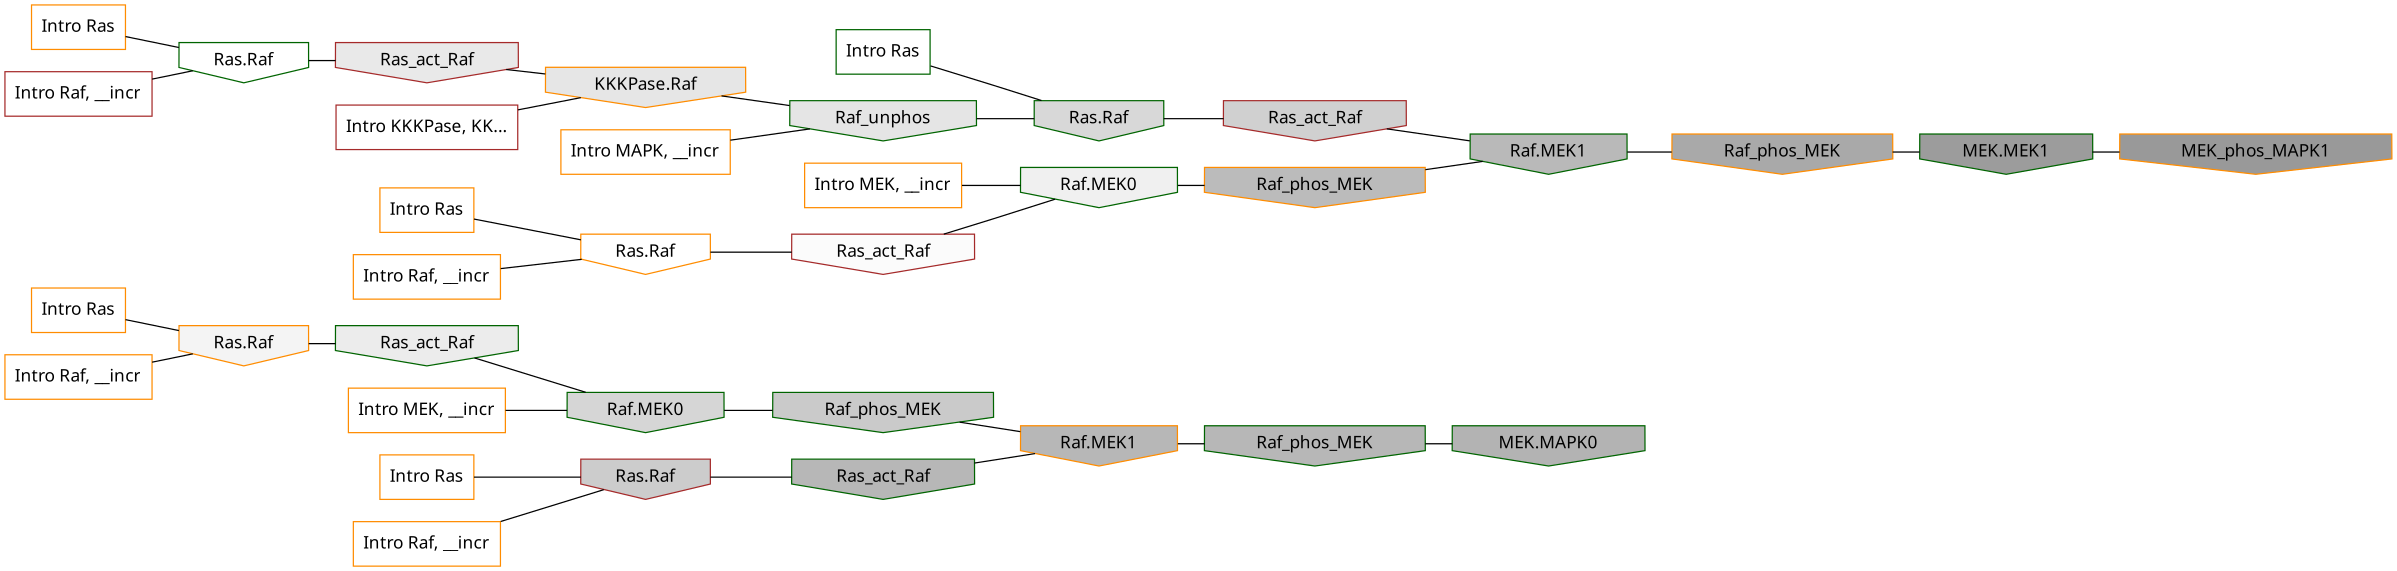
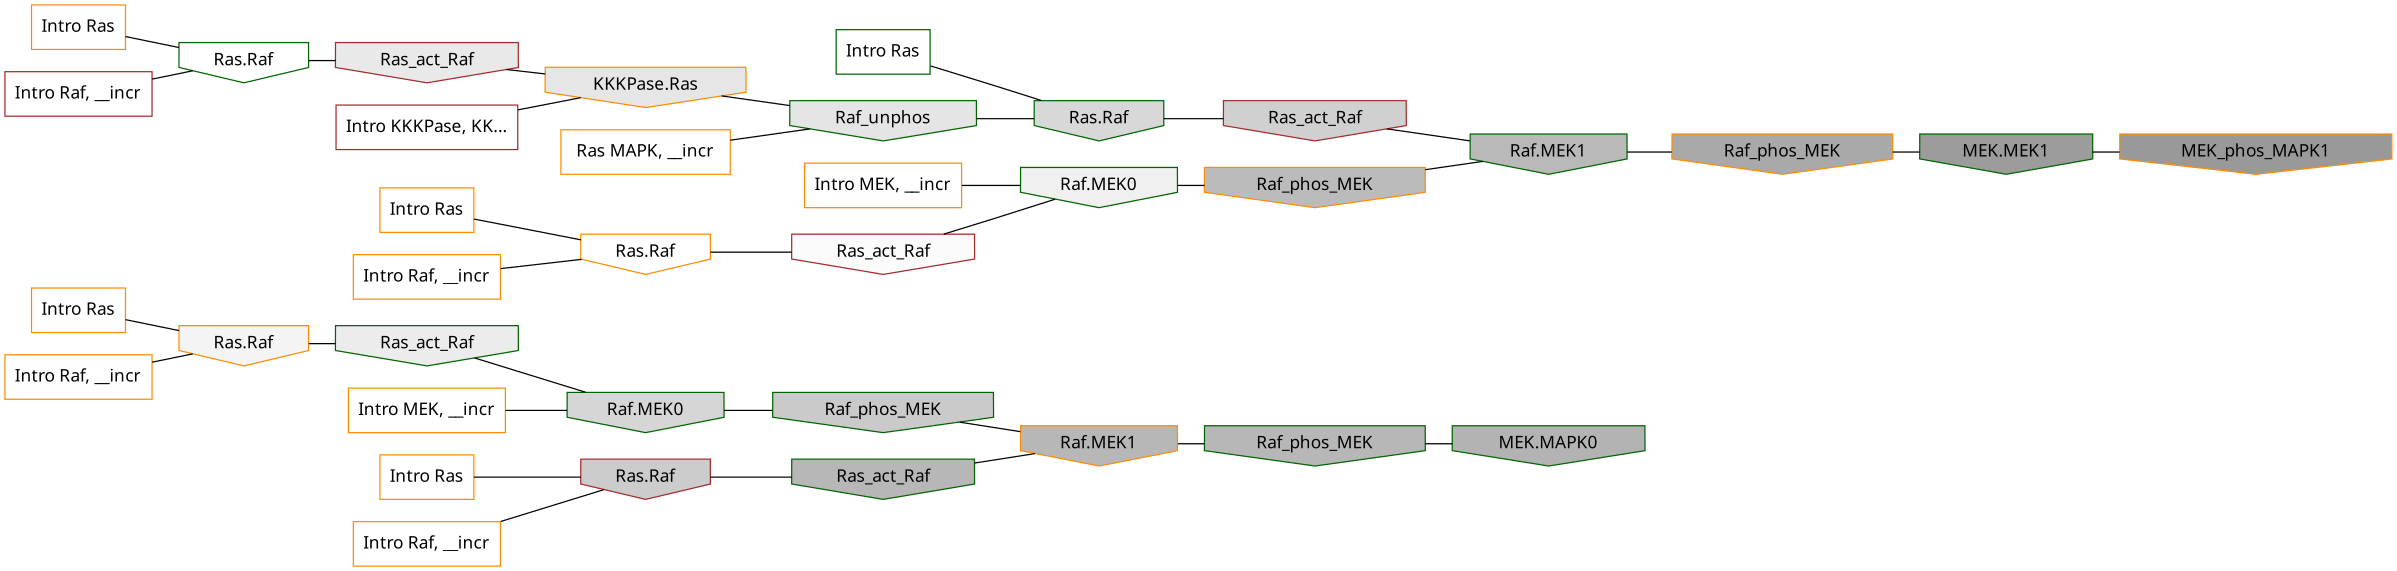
node "KKKPase.Raf": label "KKKPase.Raf" -> "KKKPase.Ras"
node "Intro MAPK, __incr": label "Intro MAPK, __incr" -> "Ras MAPK, __incr"
